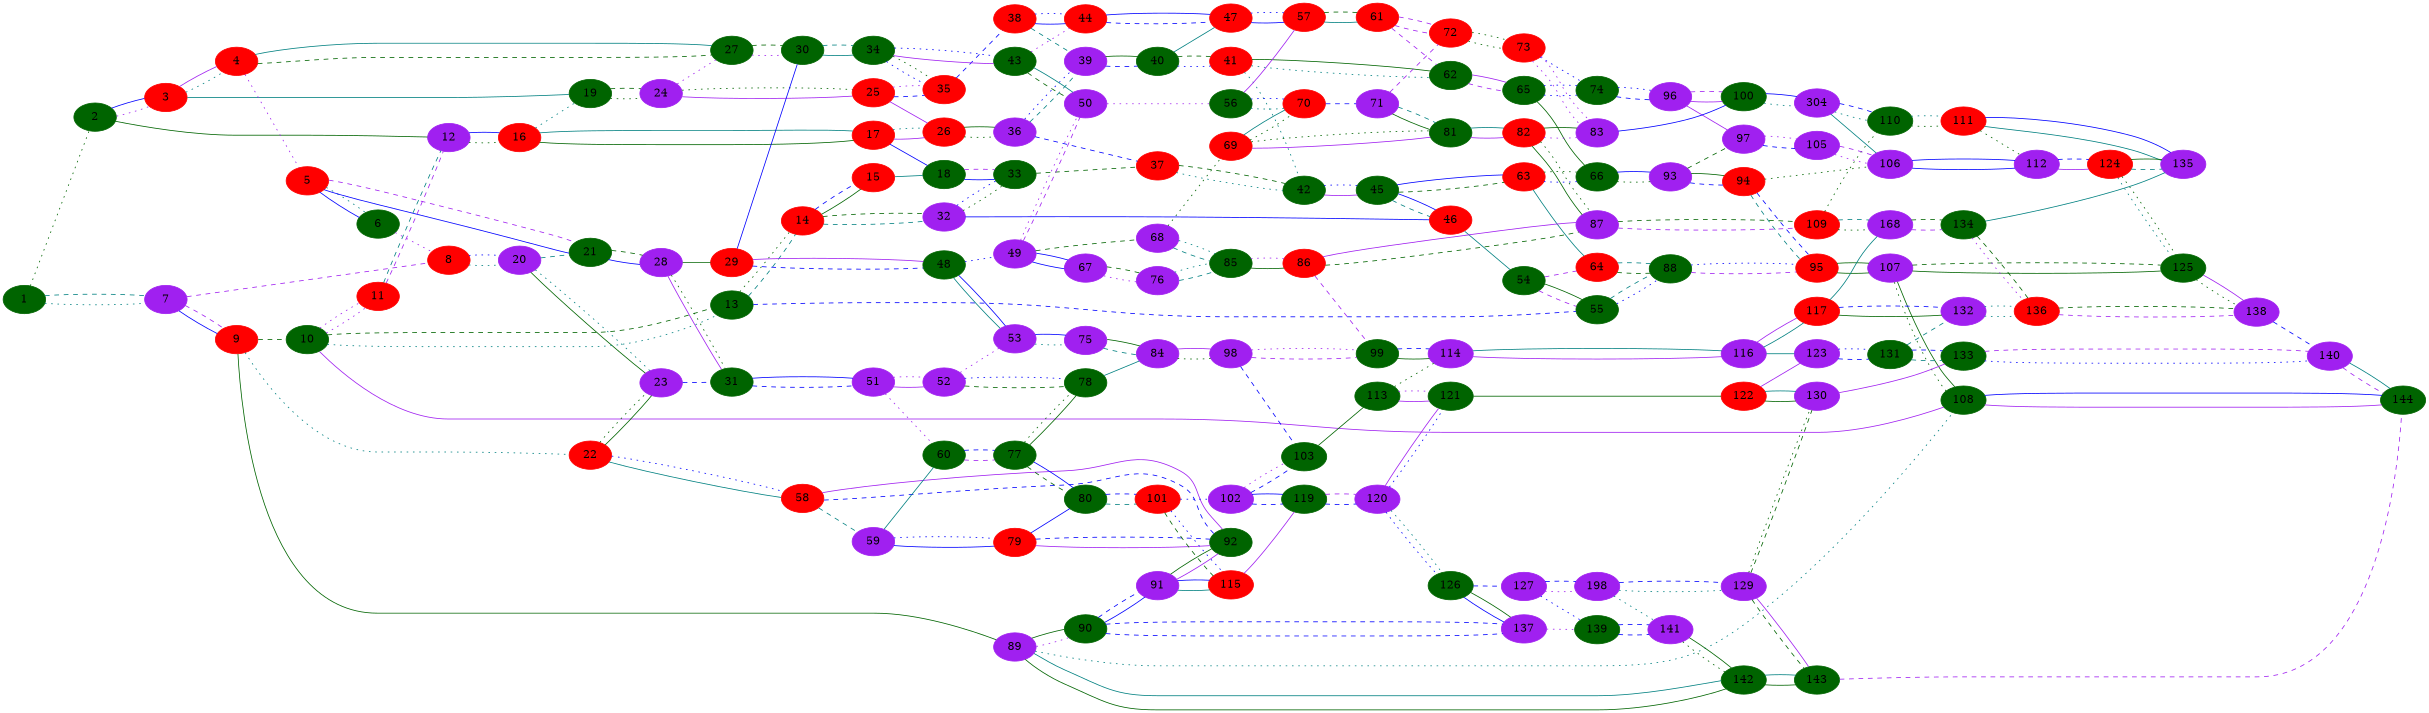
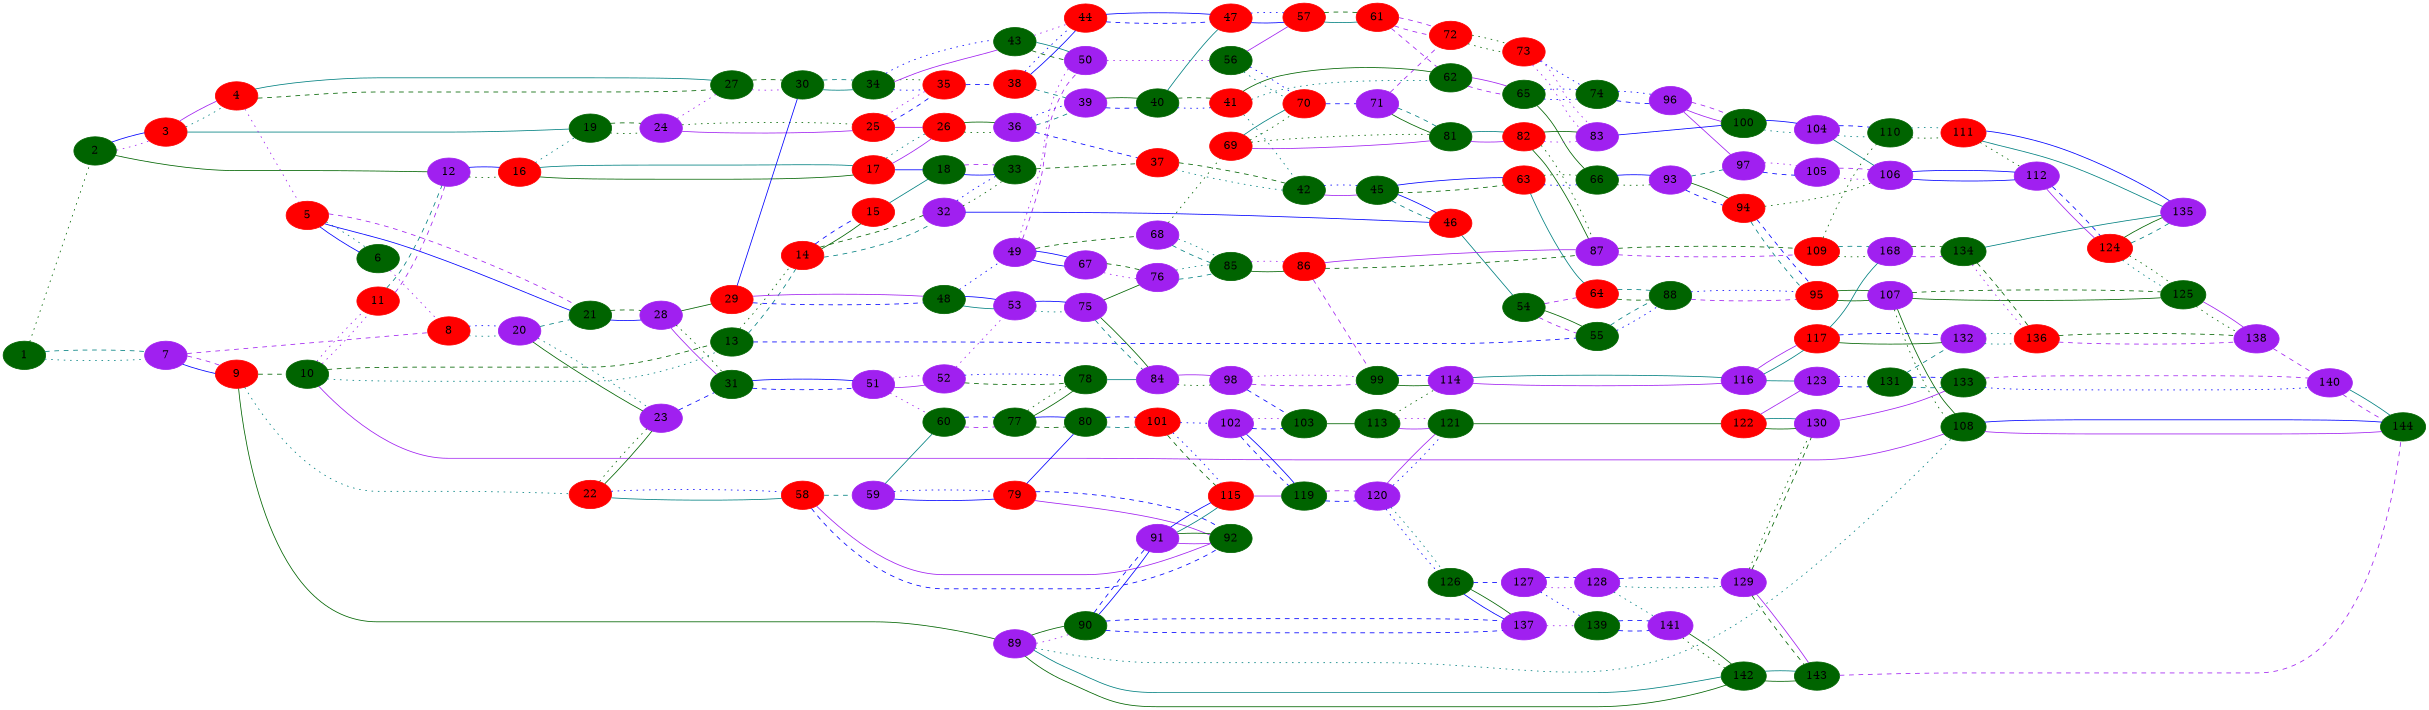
node "304": label "304" -> "104"
edge "97" -- "93": color darkgreen -> teal
edge "76" -- "75": added
edge "138" -- "140": color blue -> purple
node "198": label "198" -> "128"
